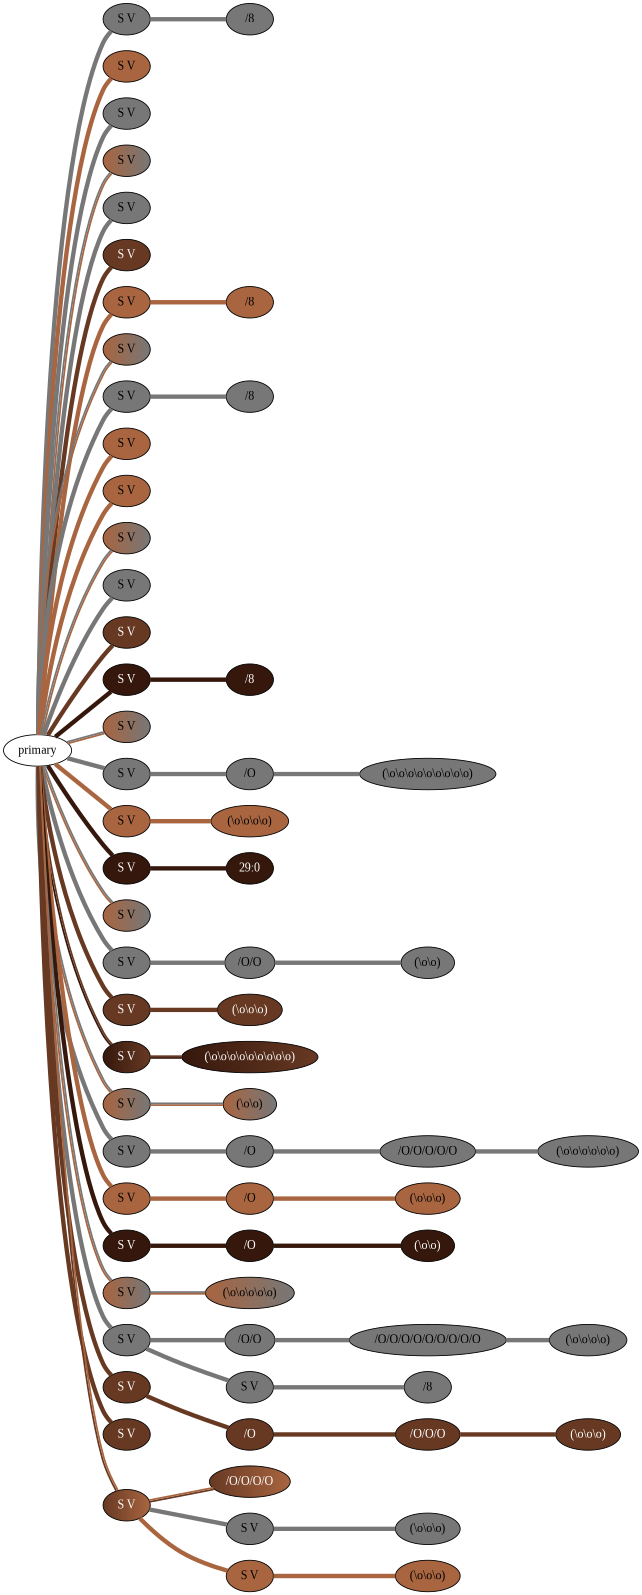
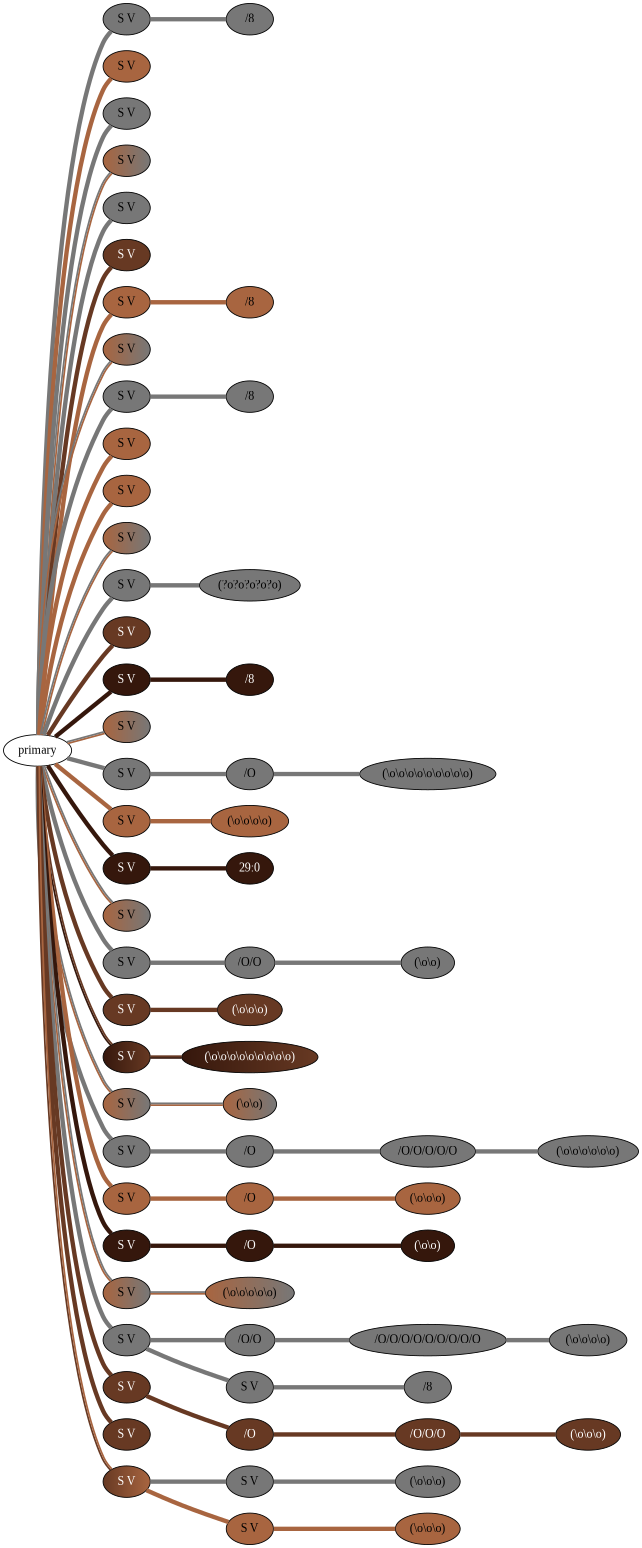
node "(?o?o?o?o?o)": added
node "/O/O/O/O": removed
